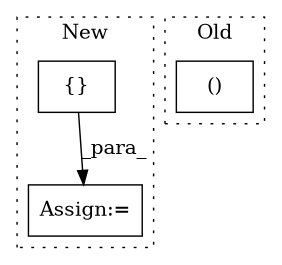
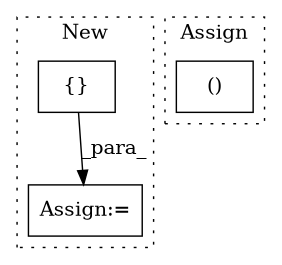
cluster "Old": label "Old" -> "Assign"
